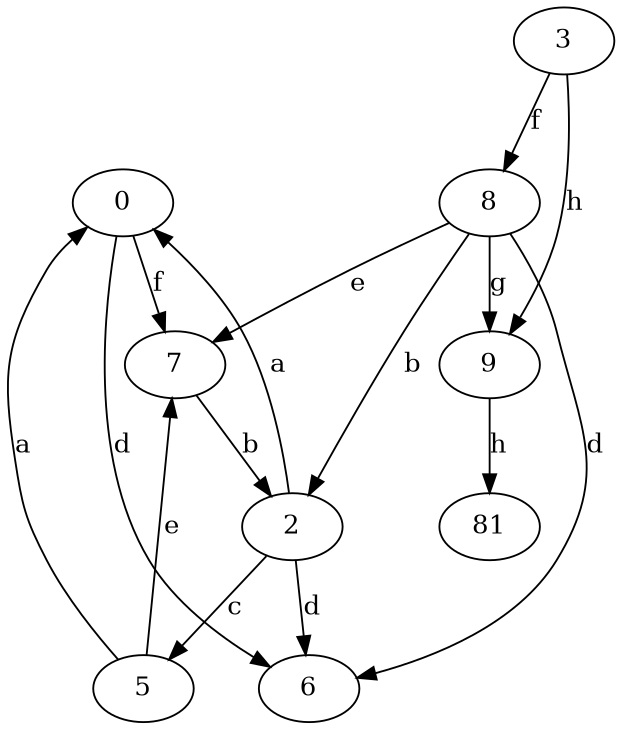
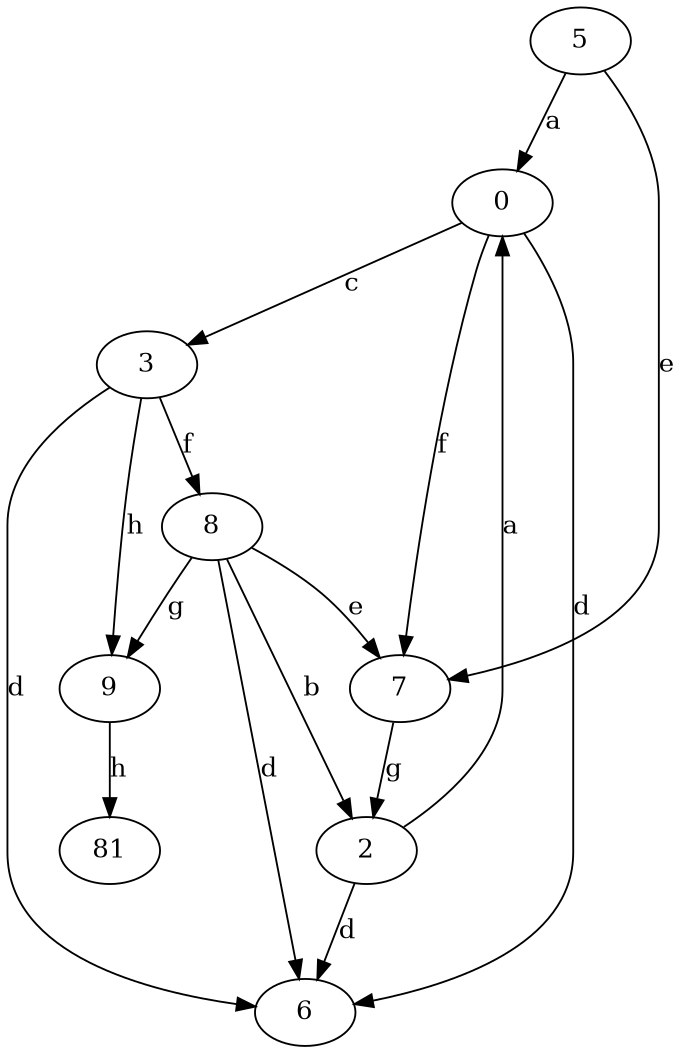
edge "0" -> "3": added, label "c"
edge "7" -> "2": label "b" -> "g"
edge "2" -> "5": removed, label "c"
edge "3" -> "6": added, label "d"
